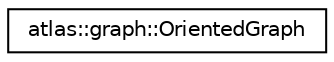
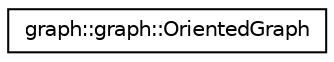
node "atlas::graph::OrientedGraph": label "atlas::graph::OrientedGraph" -> "graph::graph::OrientedGraph"
